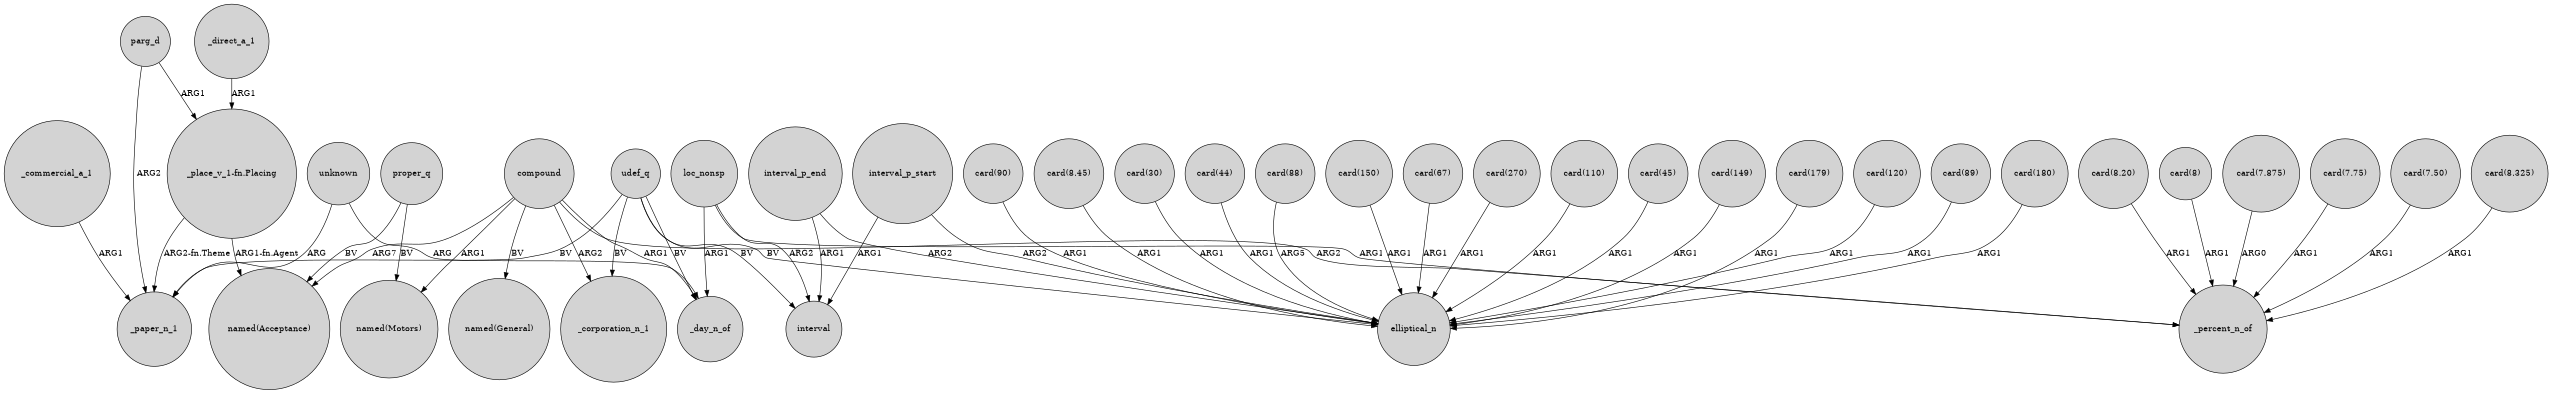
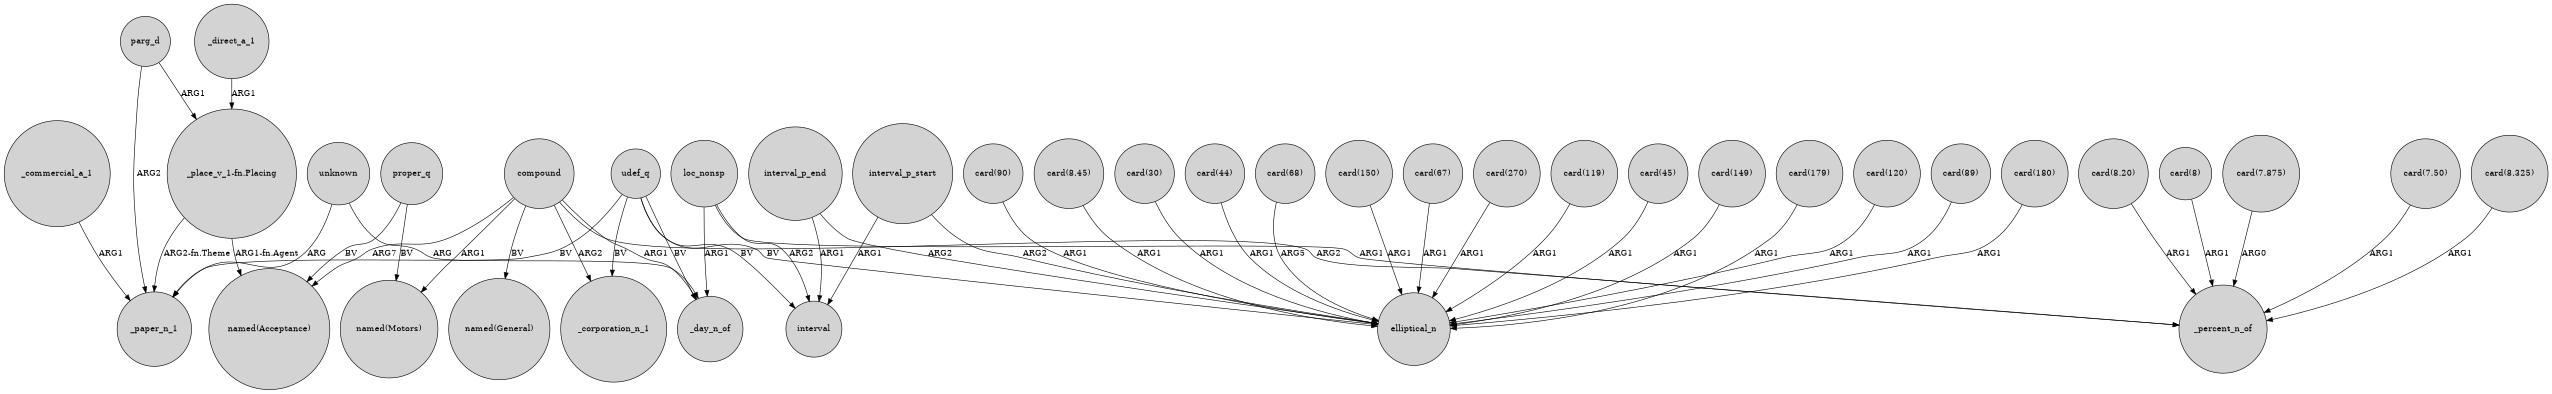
node "card(88)": label "card(88)" -> "card(68)"
node "card(110)": label "card(110)" -> "card(119)"
node "card(7.75)": removed
